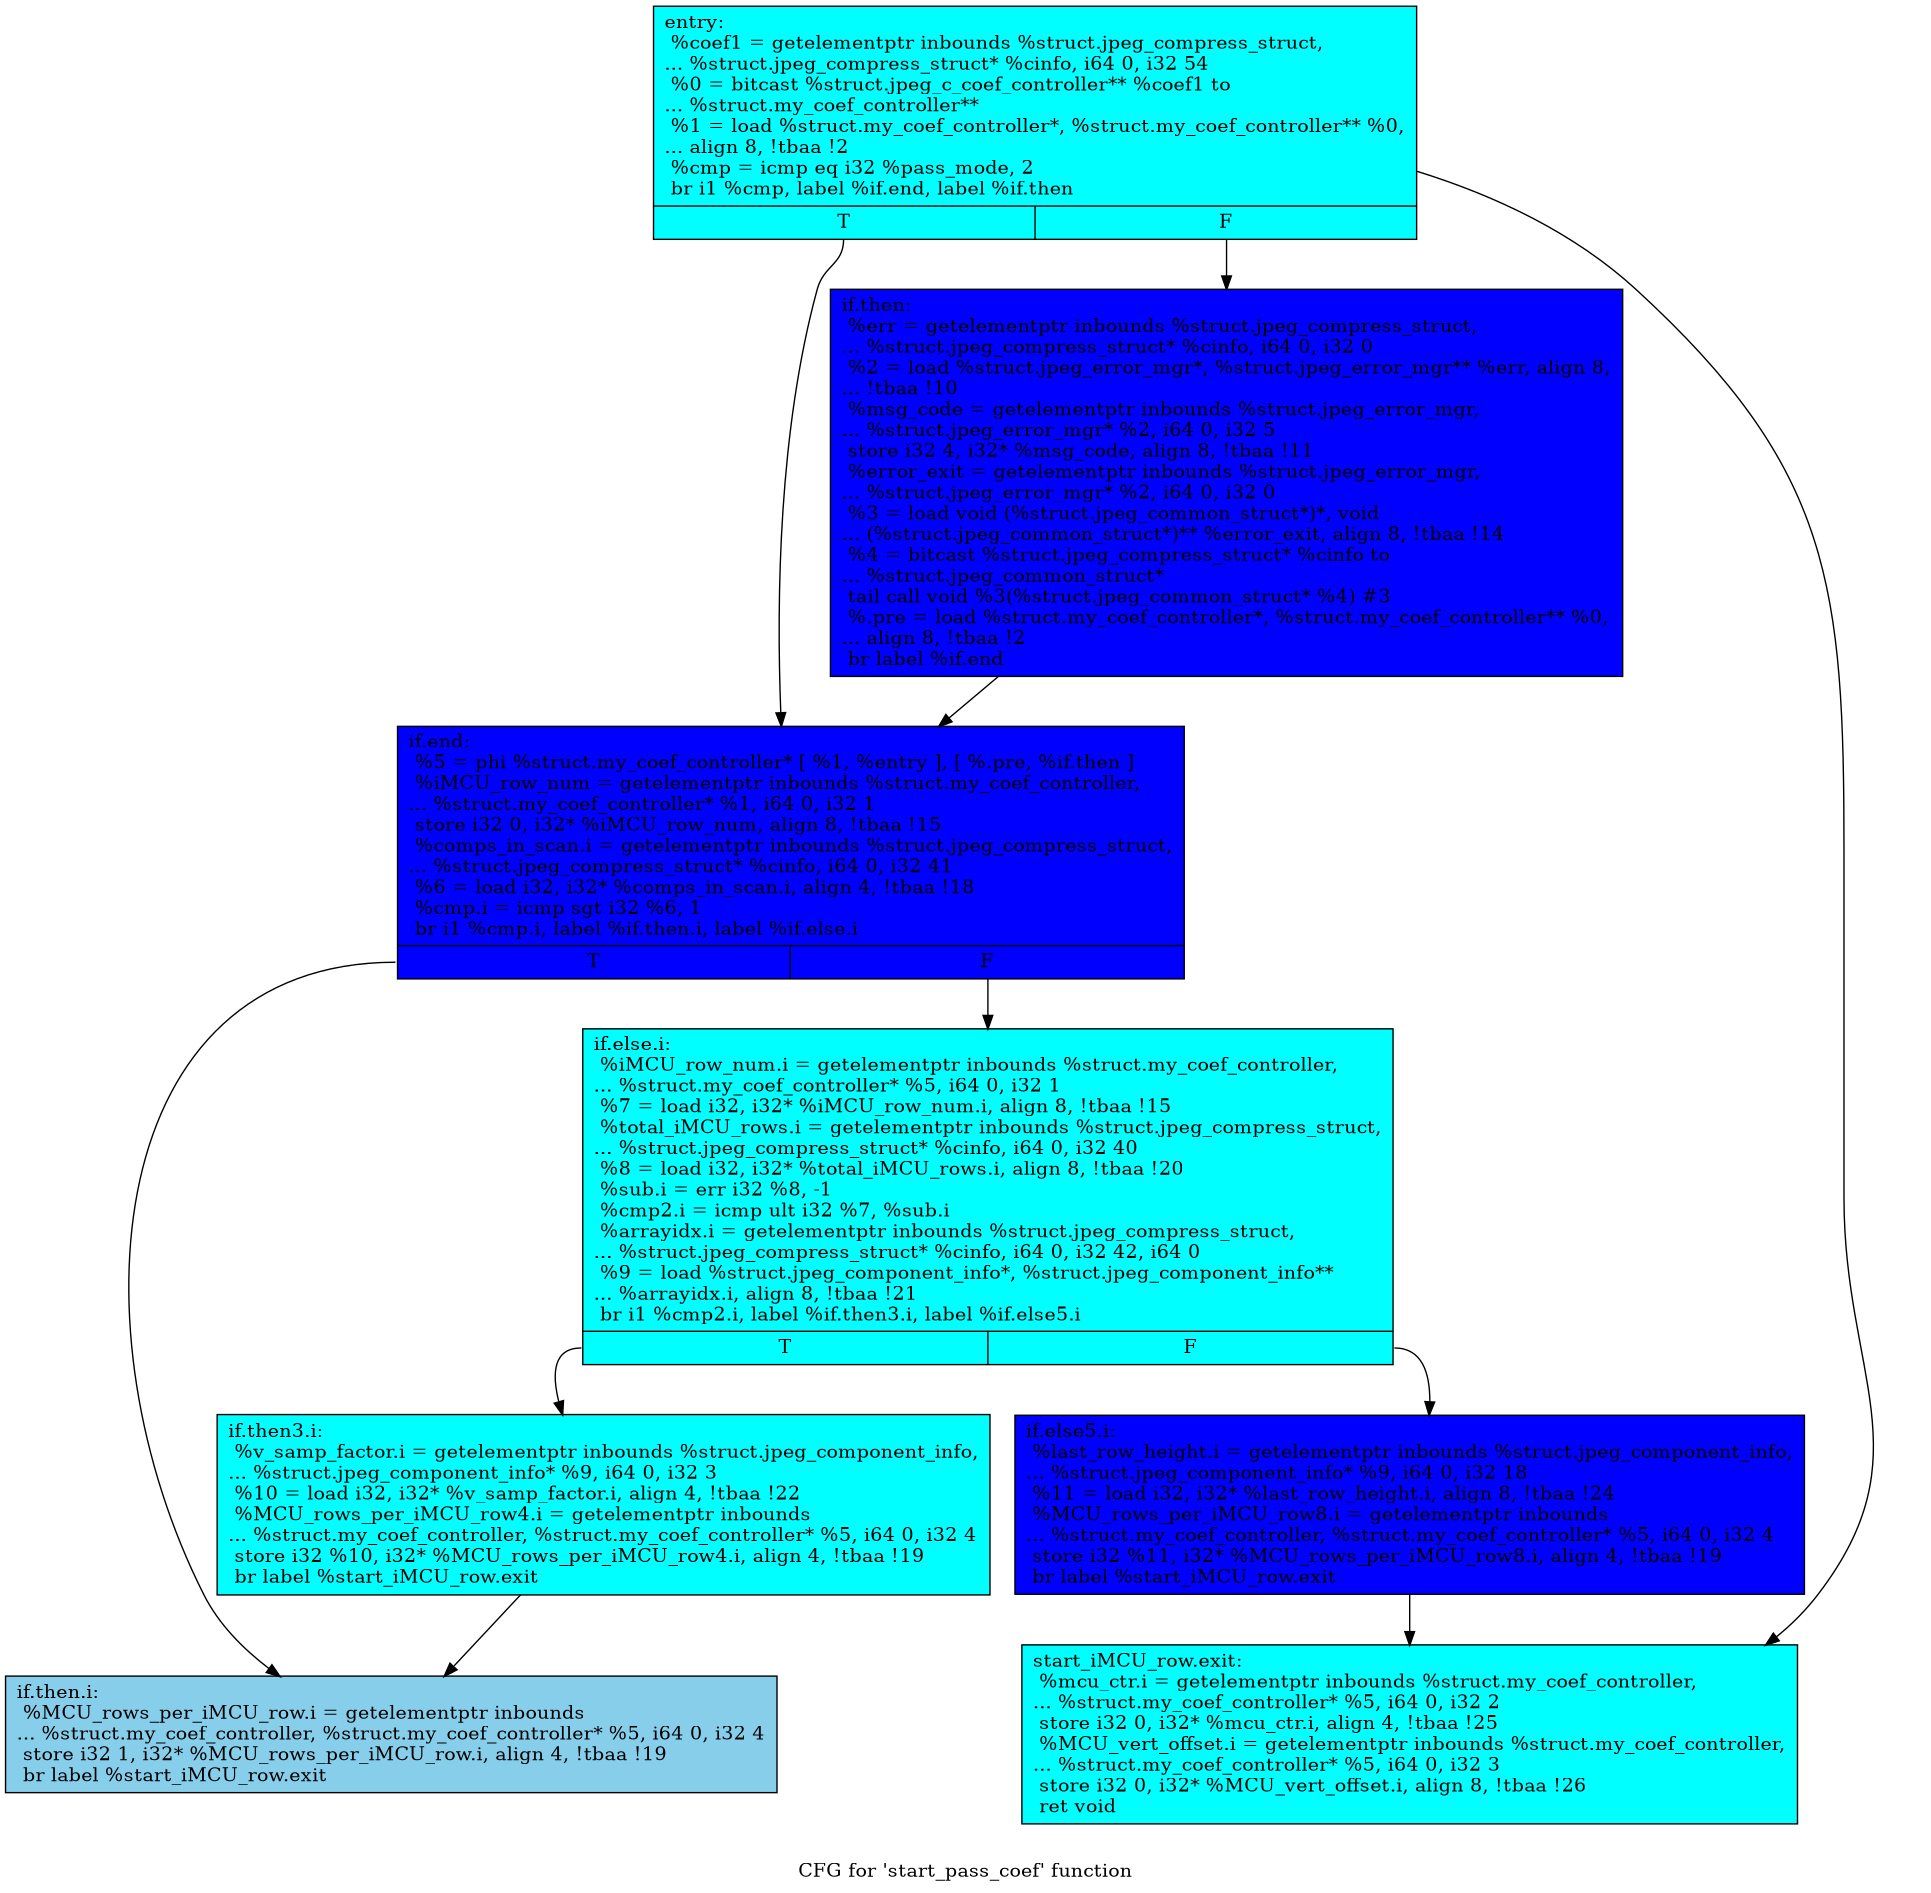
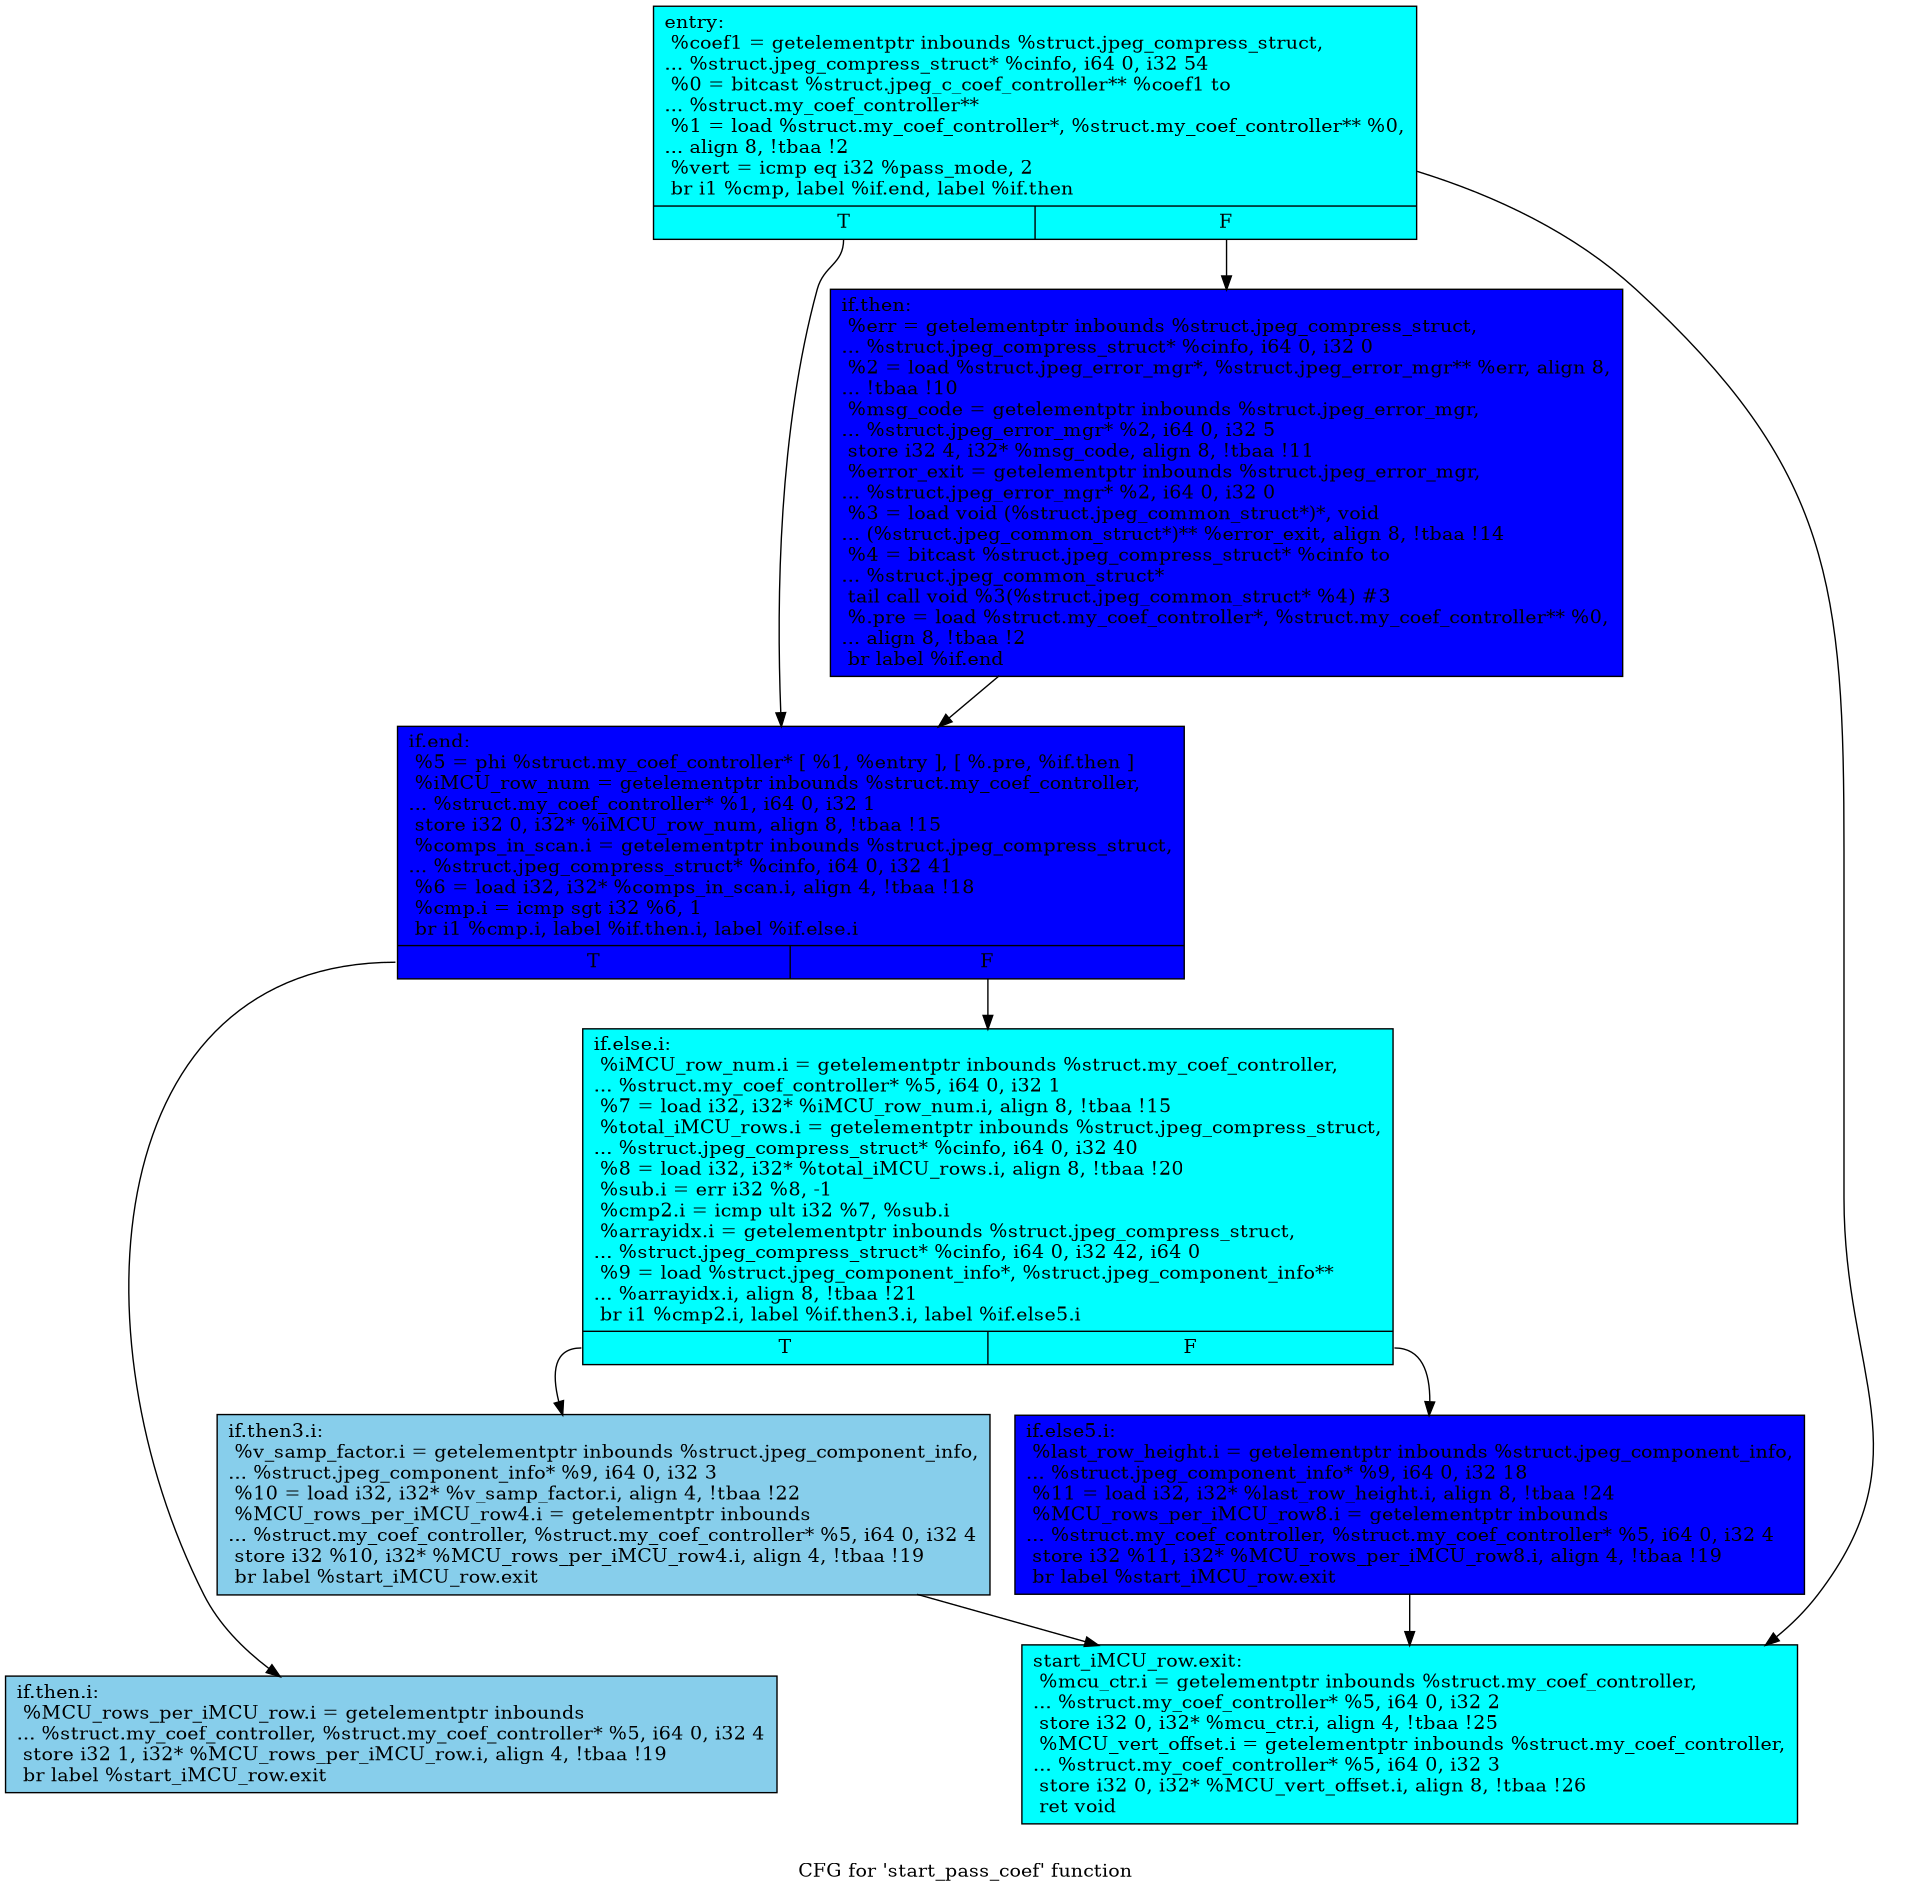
node "entry:": text "%cmp = icmp eq i32 %pass_mode, 2" -> "%vert = icmp eq i32 %pass_mode, 2"
node "if.then3.i:": fillcolor cyan -> skyblue
edge "if.then3.i:" -> "if.then.i:": now "if.then3.i:" -> "start_iMCU_row.exit:"
